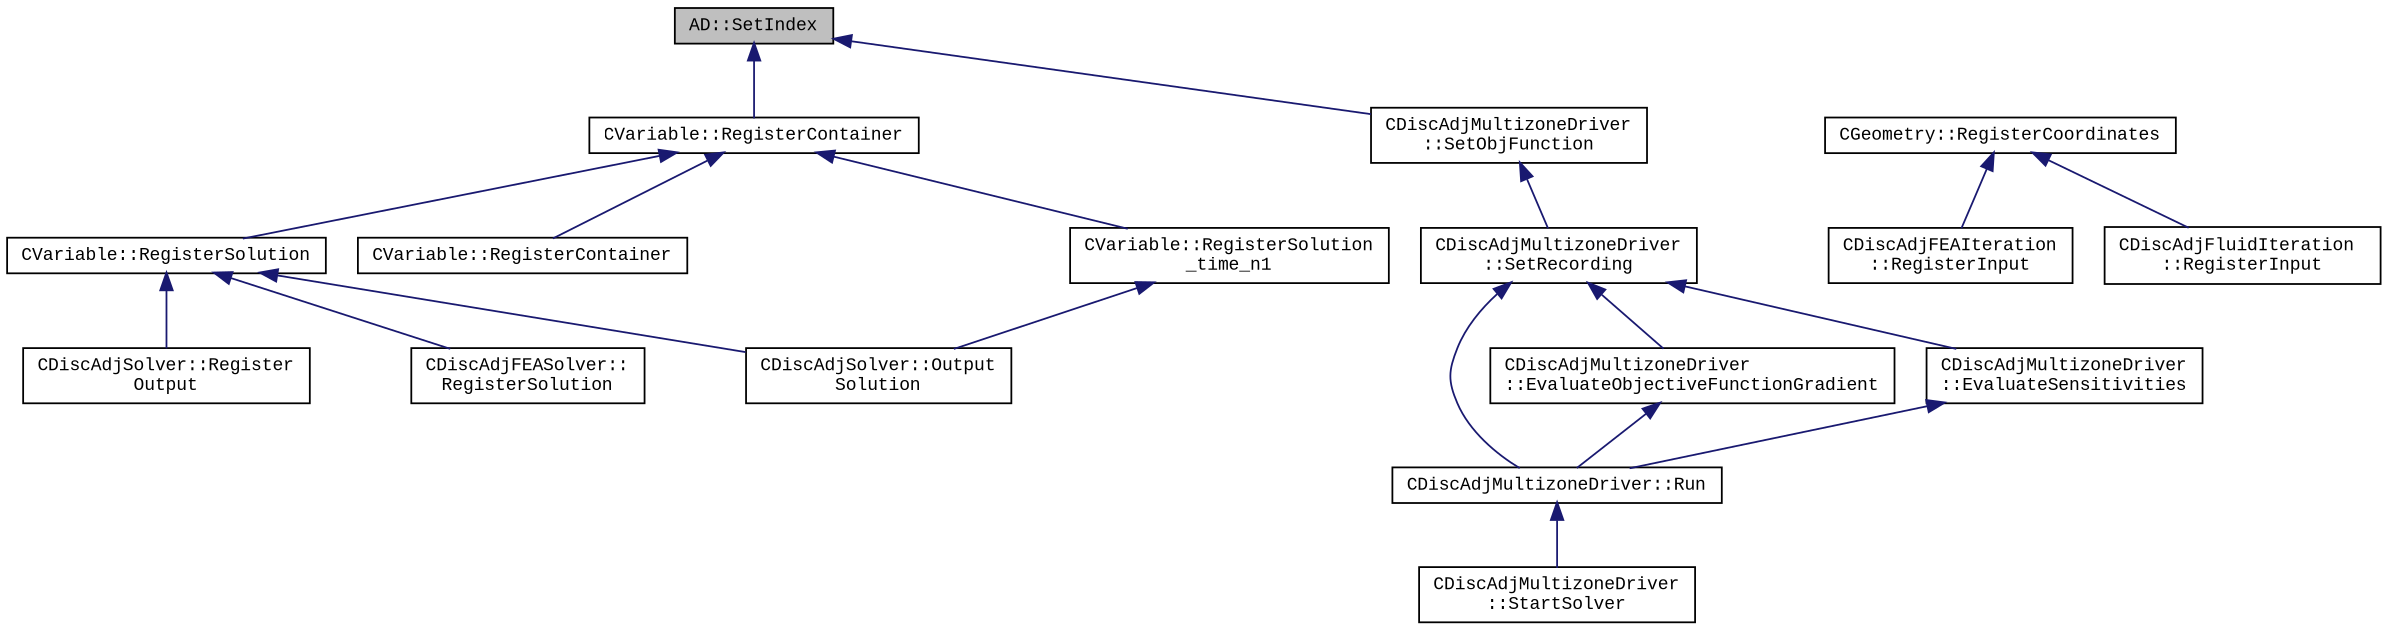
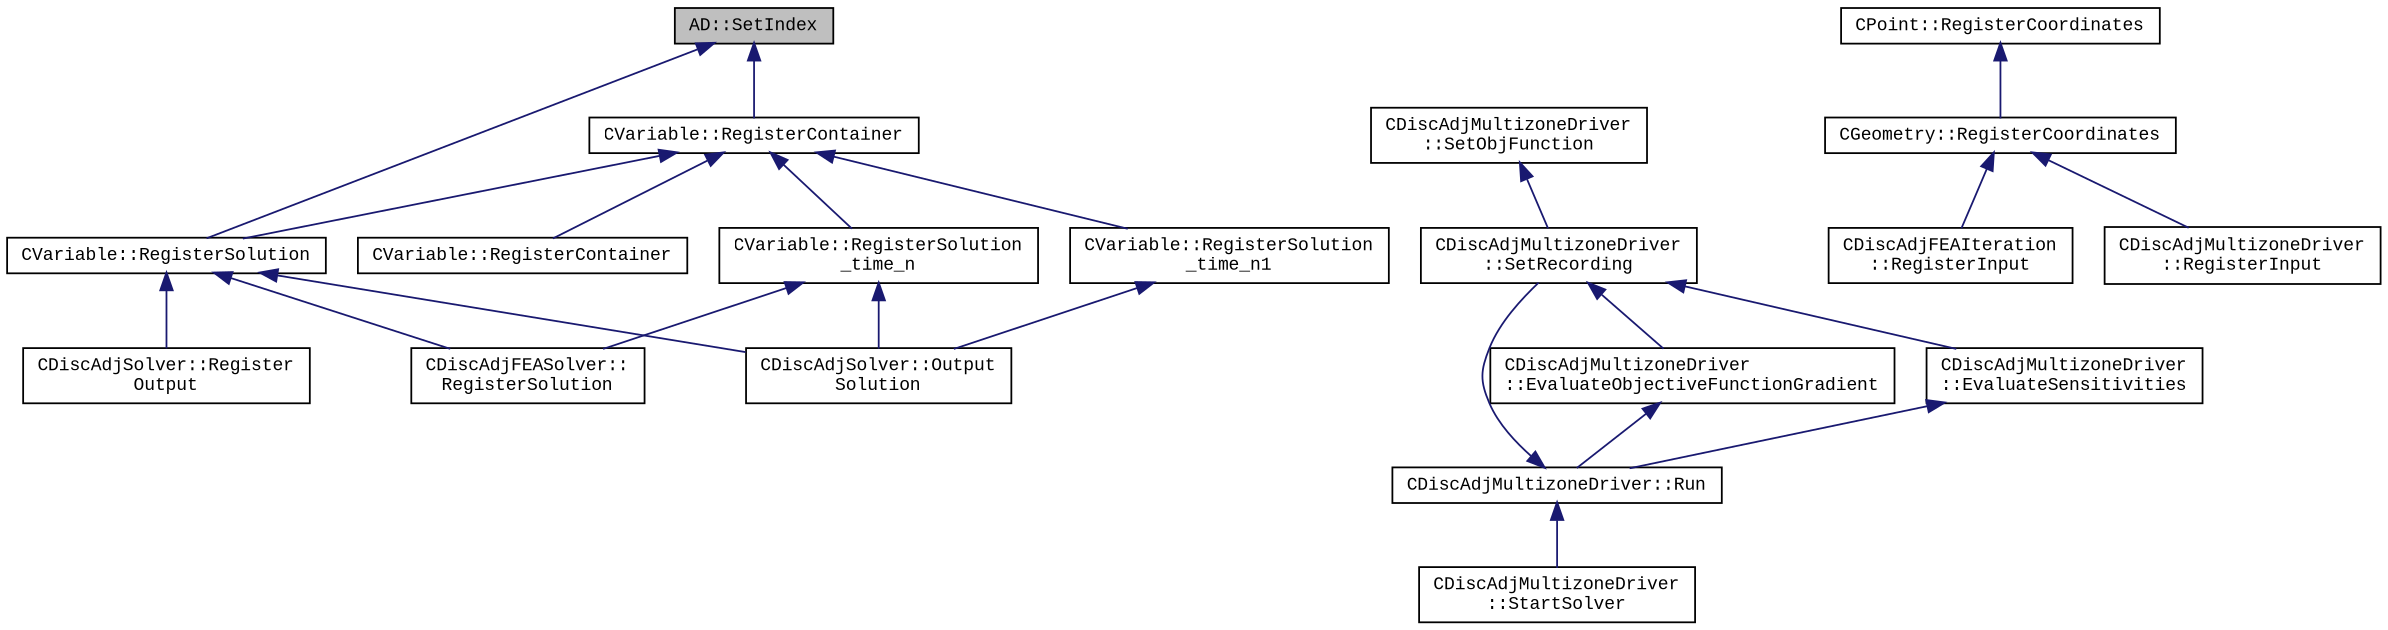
node "CPoint::RegisterCoordinates": added
edge "CDiscAdjMultizoneDriver ::SetObjFunction" -> "AD::SetIndex": now "CVariable::RegisterSolution" -> "AD::SetIndex"
node "CVariable::RegisterSolution _time_n": added
node "CDiscAdjFluidIteration ::RegisterInput": label "CDiscAdjFluidIteration ::RegisterInput" -> "CDiscAdjMultizoneDriver ::RegisterInput"
edge "CDiscAdjMultizoneDriver::Run" -> "CDiscAdjMultizoneDriver ::SetRecording": reversed
